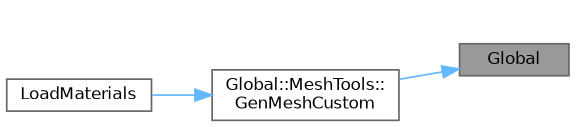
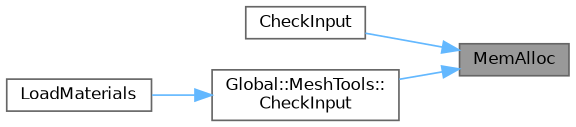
node "CheckInput": added
node "Global": label "Global" -> "MemAlloc"
node "Global::MeshTools:: GenMeshCustom": label "Global::MeshTools:: GenMeshCustom" -> "Global::MeshTools:: CheckInput"
